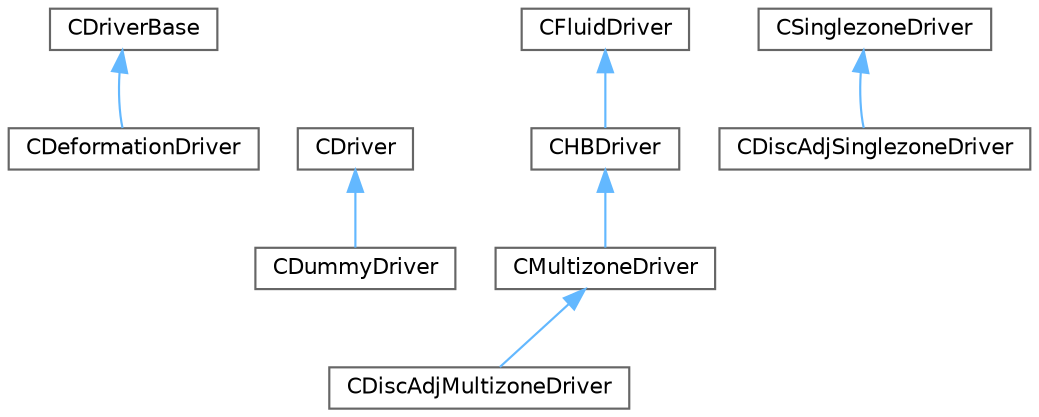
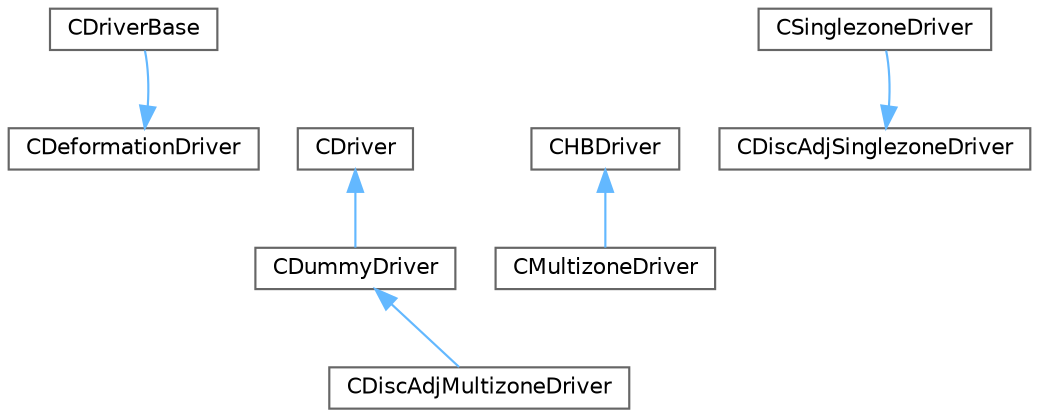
node "CFluidDriver": removed
edge "CDeformationDriver" -> "CDriverBase": reversed
edge "CDiscAdjSinglezoneDriver" -> "CSinglezoneDriver": reversed
edge "CDiscAdjMultizoneDriver" -> "CMultizoneDriver": now "CDiscAdjMultizoneDriver" -> "CDummyDriver"
